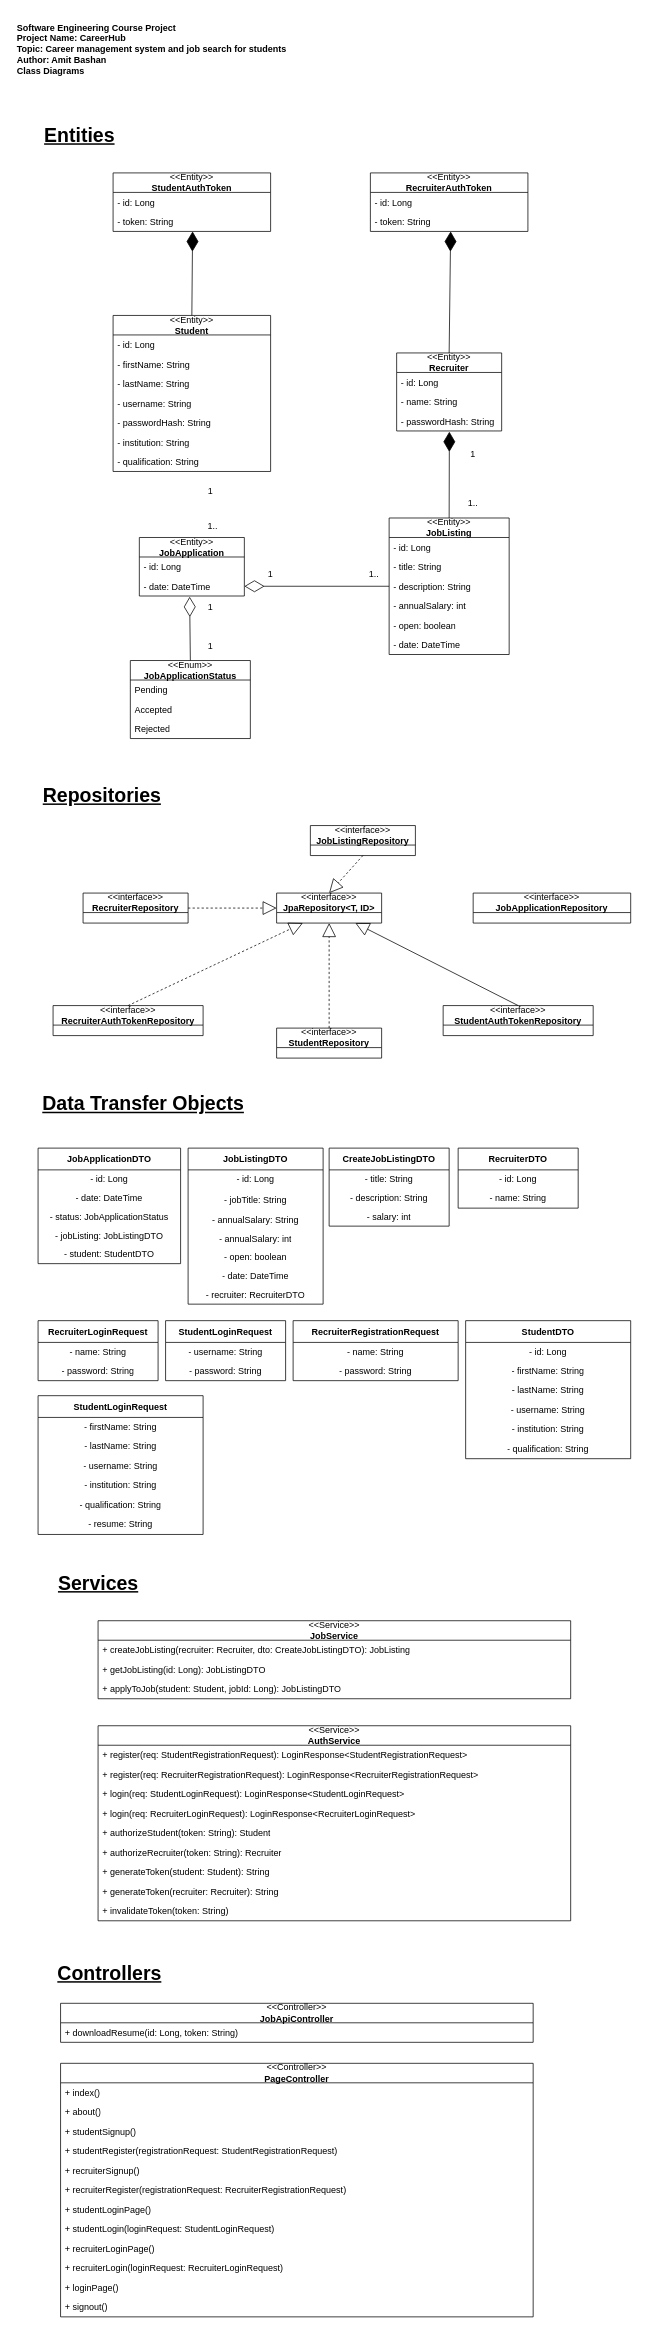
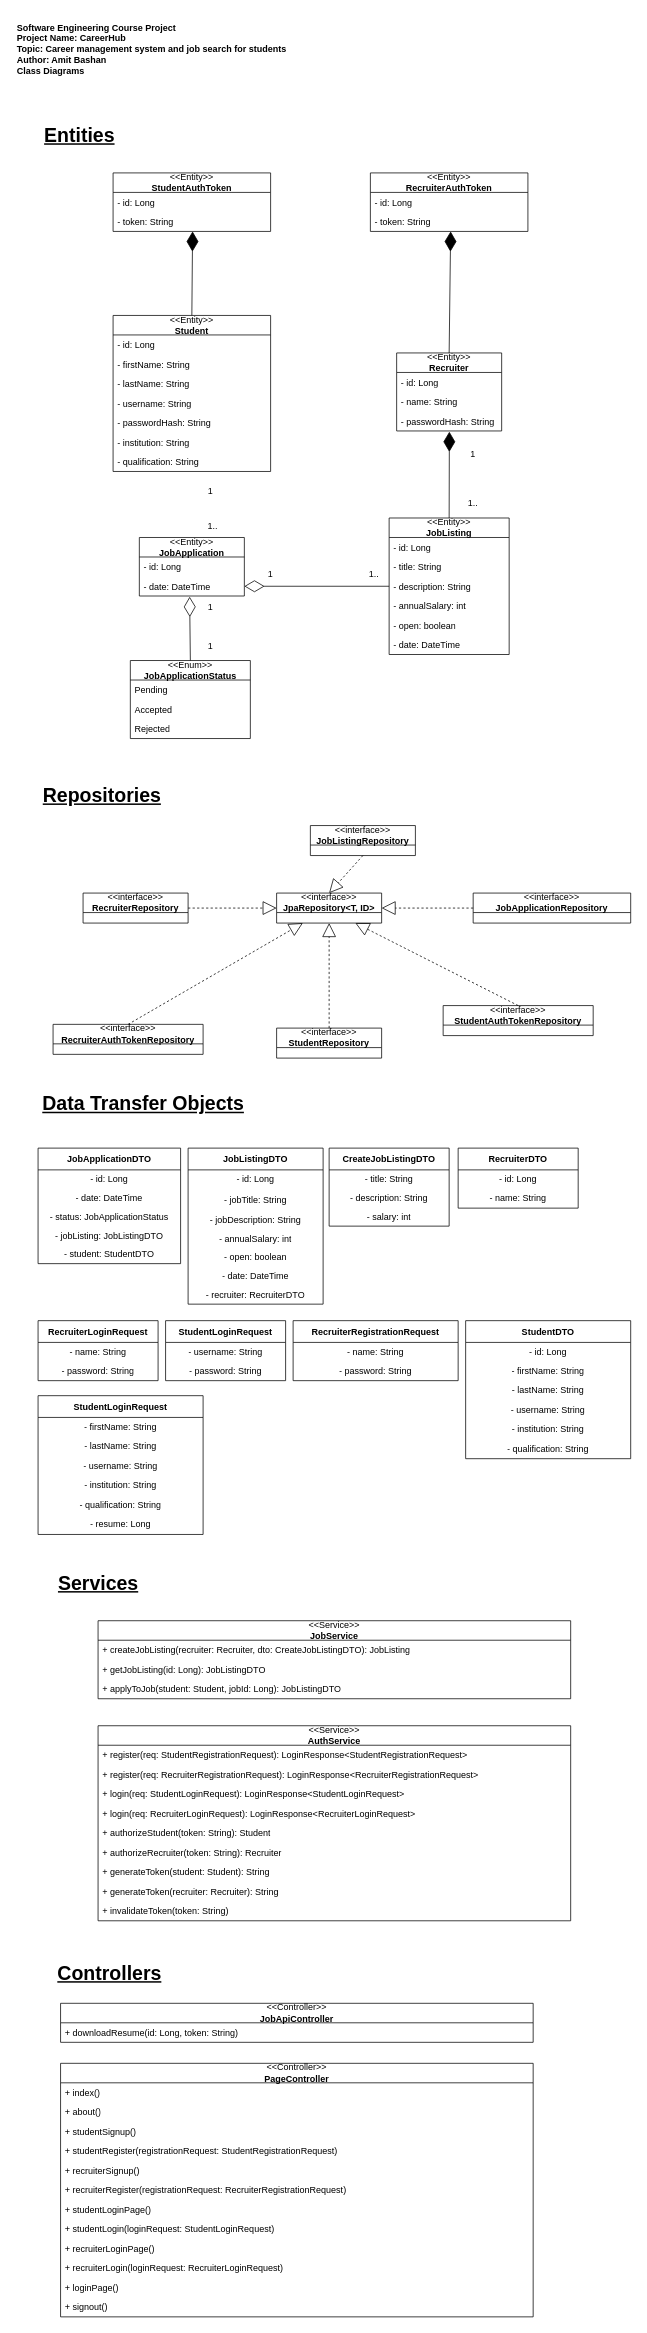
edge "<<interface>> JobApplicationRepository" -> "<<interface>> JpaRepository<T, ID>": added
edge "<<interface>> StudentAuthTokenRepository" -> "<<interface>> JpaRepository<T, ID>": style solid -> dashed
node "<<interface>> RecruiterAuthTokenRepository": moved (128, 1020) -> (128, 1039)
node "- annualSalary: String": label "- annualSalary: String" -> "- jobDescription: String"
node "- resume: String": label "- resume: String" -> "- resume: Long"
